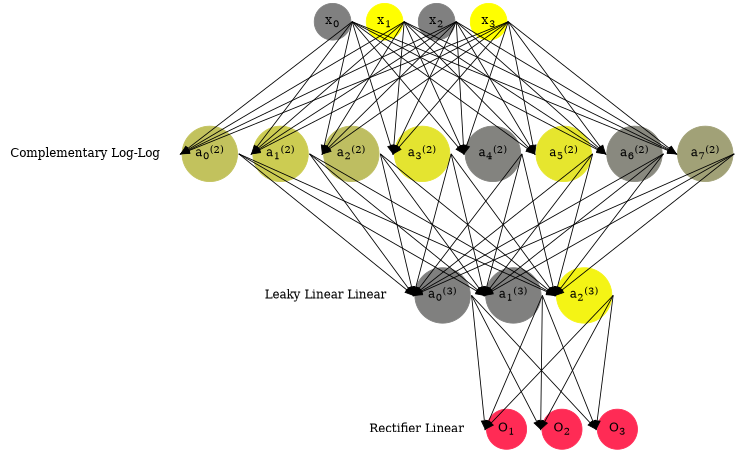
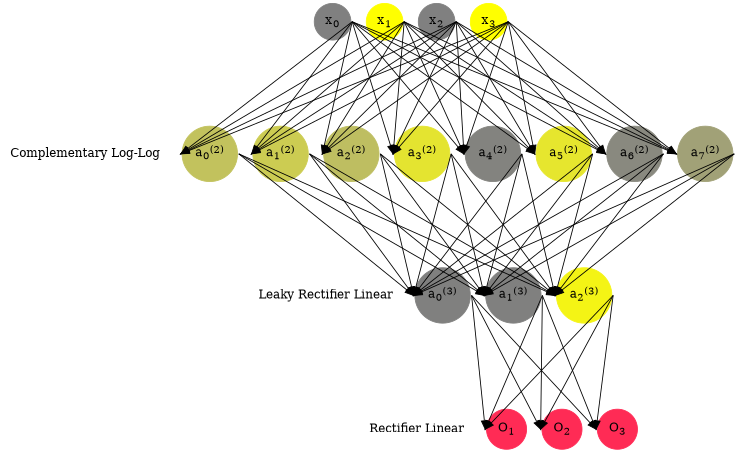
node "Leaky Linear Linear": label "Leaky Linear Linear" -> "Leaky Rectifier Linear"
